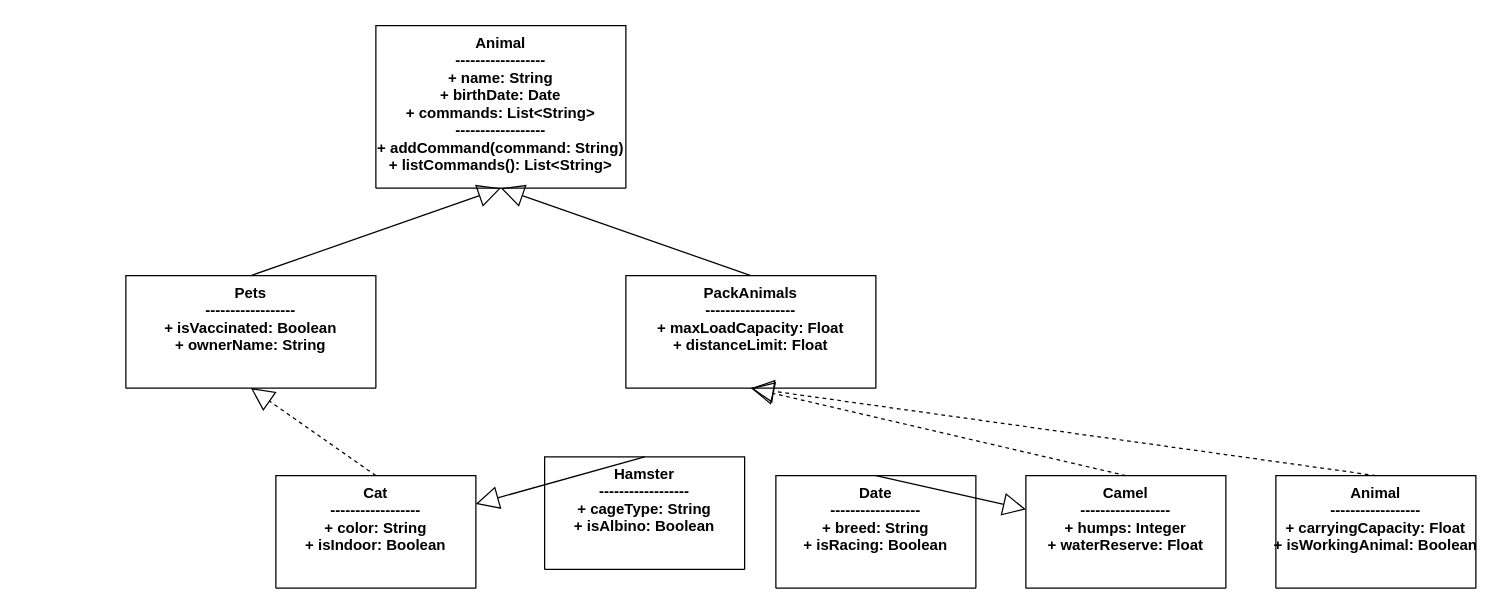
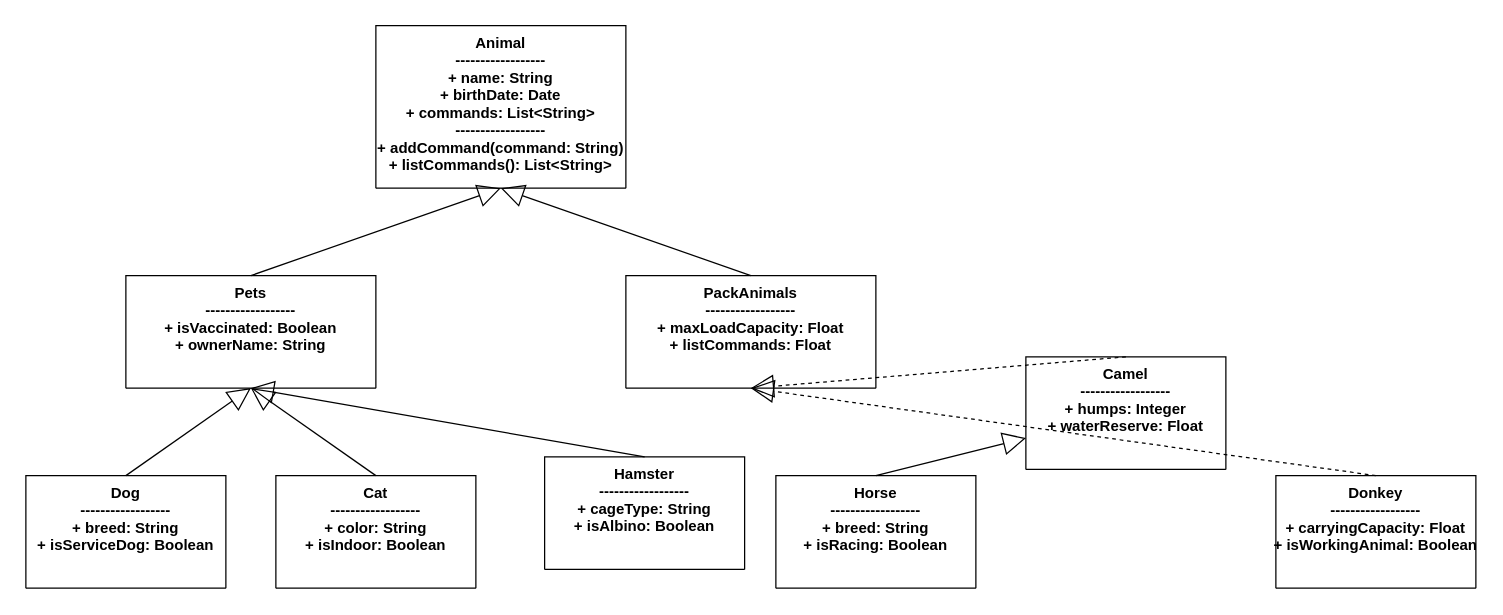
node "PackAnimals ------------------ + maxLoadCapacity: Float + distanceLimit: Float": label "PackAnimals ------------------ + maxLoadCapacity: Float + distanceLimit: Float" -> "PackAnimals ------------------ + maxLoadCapacity: Float + listCommands: Float"
edge "Cat ------------------ + color: String + isIndoor: Boolean" -> "Pets ------------------ + isVaccinated: Boolean + ownerName: String": style dashed -> solid
edge "Dog ------------------ + breed: String + isServiceDog: Boolean" -> "Pets ------------------ + isVaccinated: Boolean + ownerName: String": added
edge "Hamster ------------------ + cageType: String + isAlbino: Boolean" -> "Cat ------------------ + color: String + isIndoor: Boolean": now "Hamster ------------------ + cageType: String + isAlbino: Boolean" -> "Pets ------------------ + isVaccinated: Boolean + ownerName: String"
node "Date ------------------ + breed: String + isRacing: Boolean": label "Date ------------------ + breed: String + isRacing: Boolean" -> "Horse ------------------ + breed: String + isRacing: Boolean"
node "Animal ------------------ + carryingCapacity: Float + isWorkingAnimal: Boolean": label "Animal ------------------ + carryingCapacity: Float + isWorkingAnimal: Boolean" -> "Donkey ------------------ + carryingCapacity: Float + isWorkingAnimal: Boolean"
node "Dog ------------------ + breed: String + isServiceDog: Boolean": added
node "Camel ------------------ + humps: Integer + waterReserve: Float": moved (1126, 532) -> (1126, 413)
